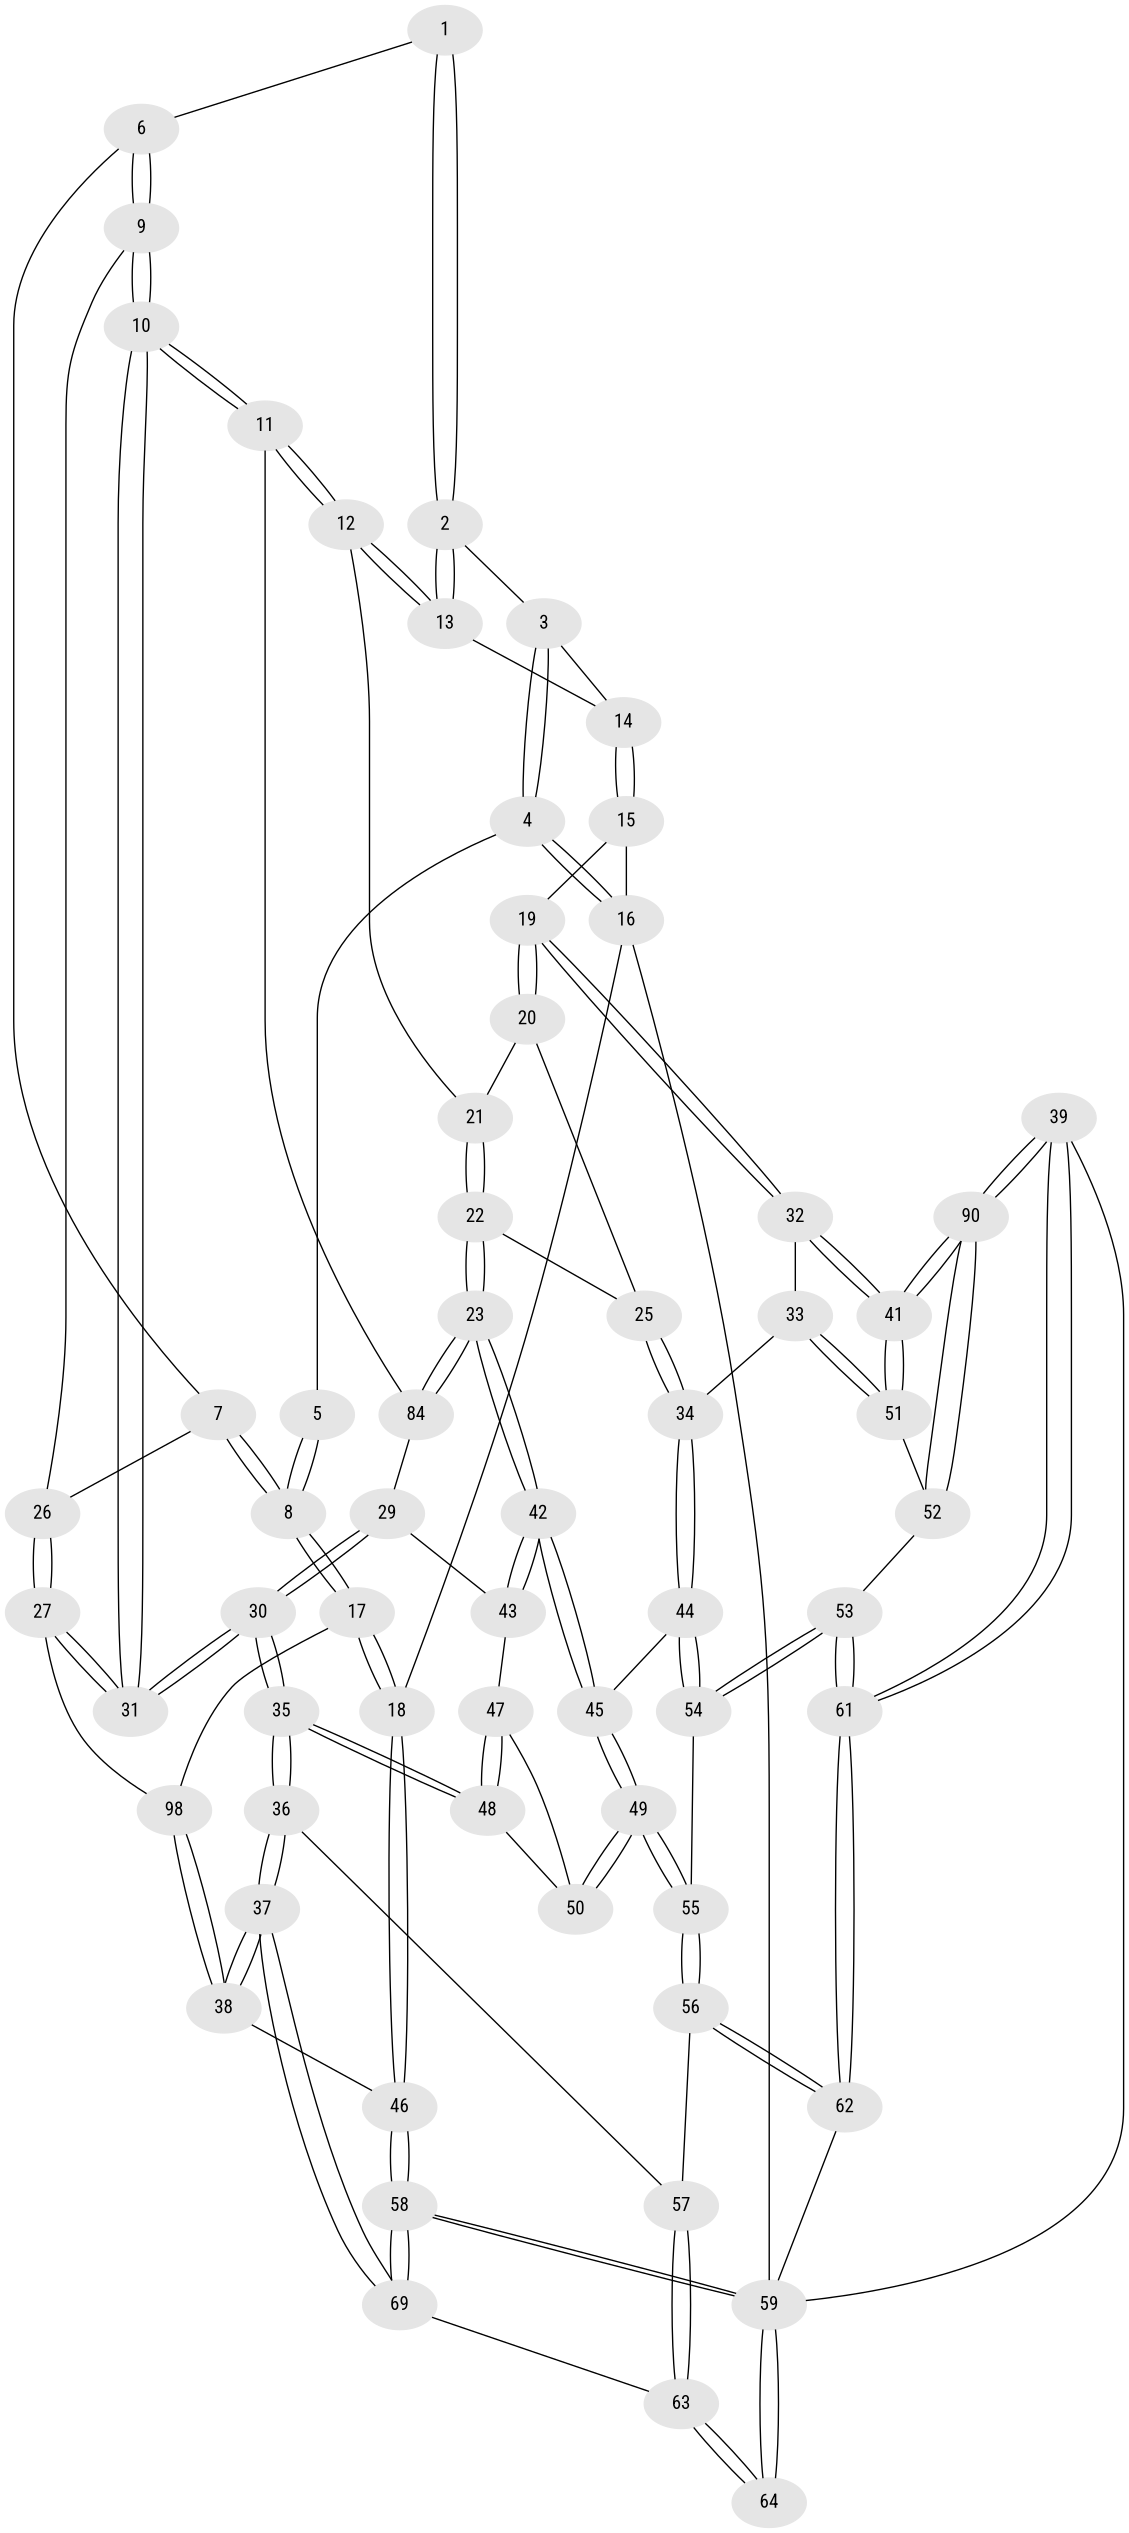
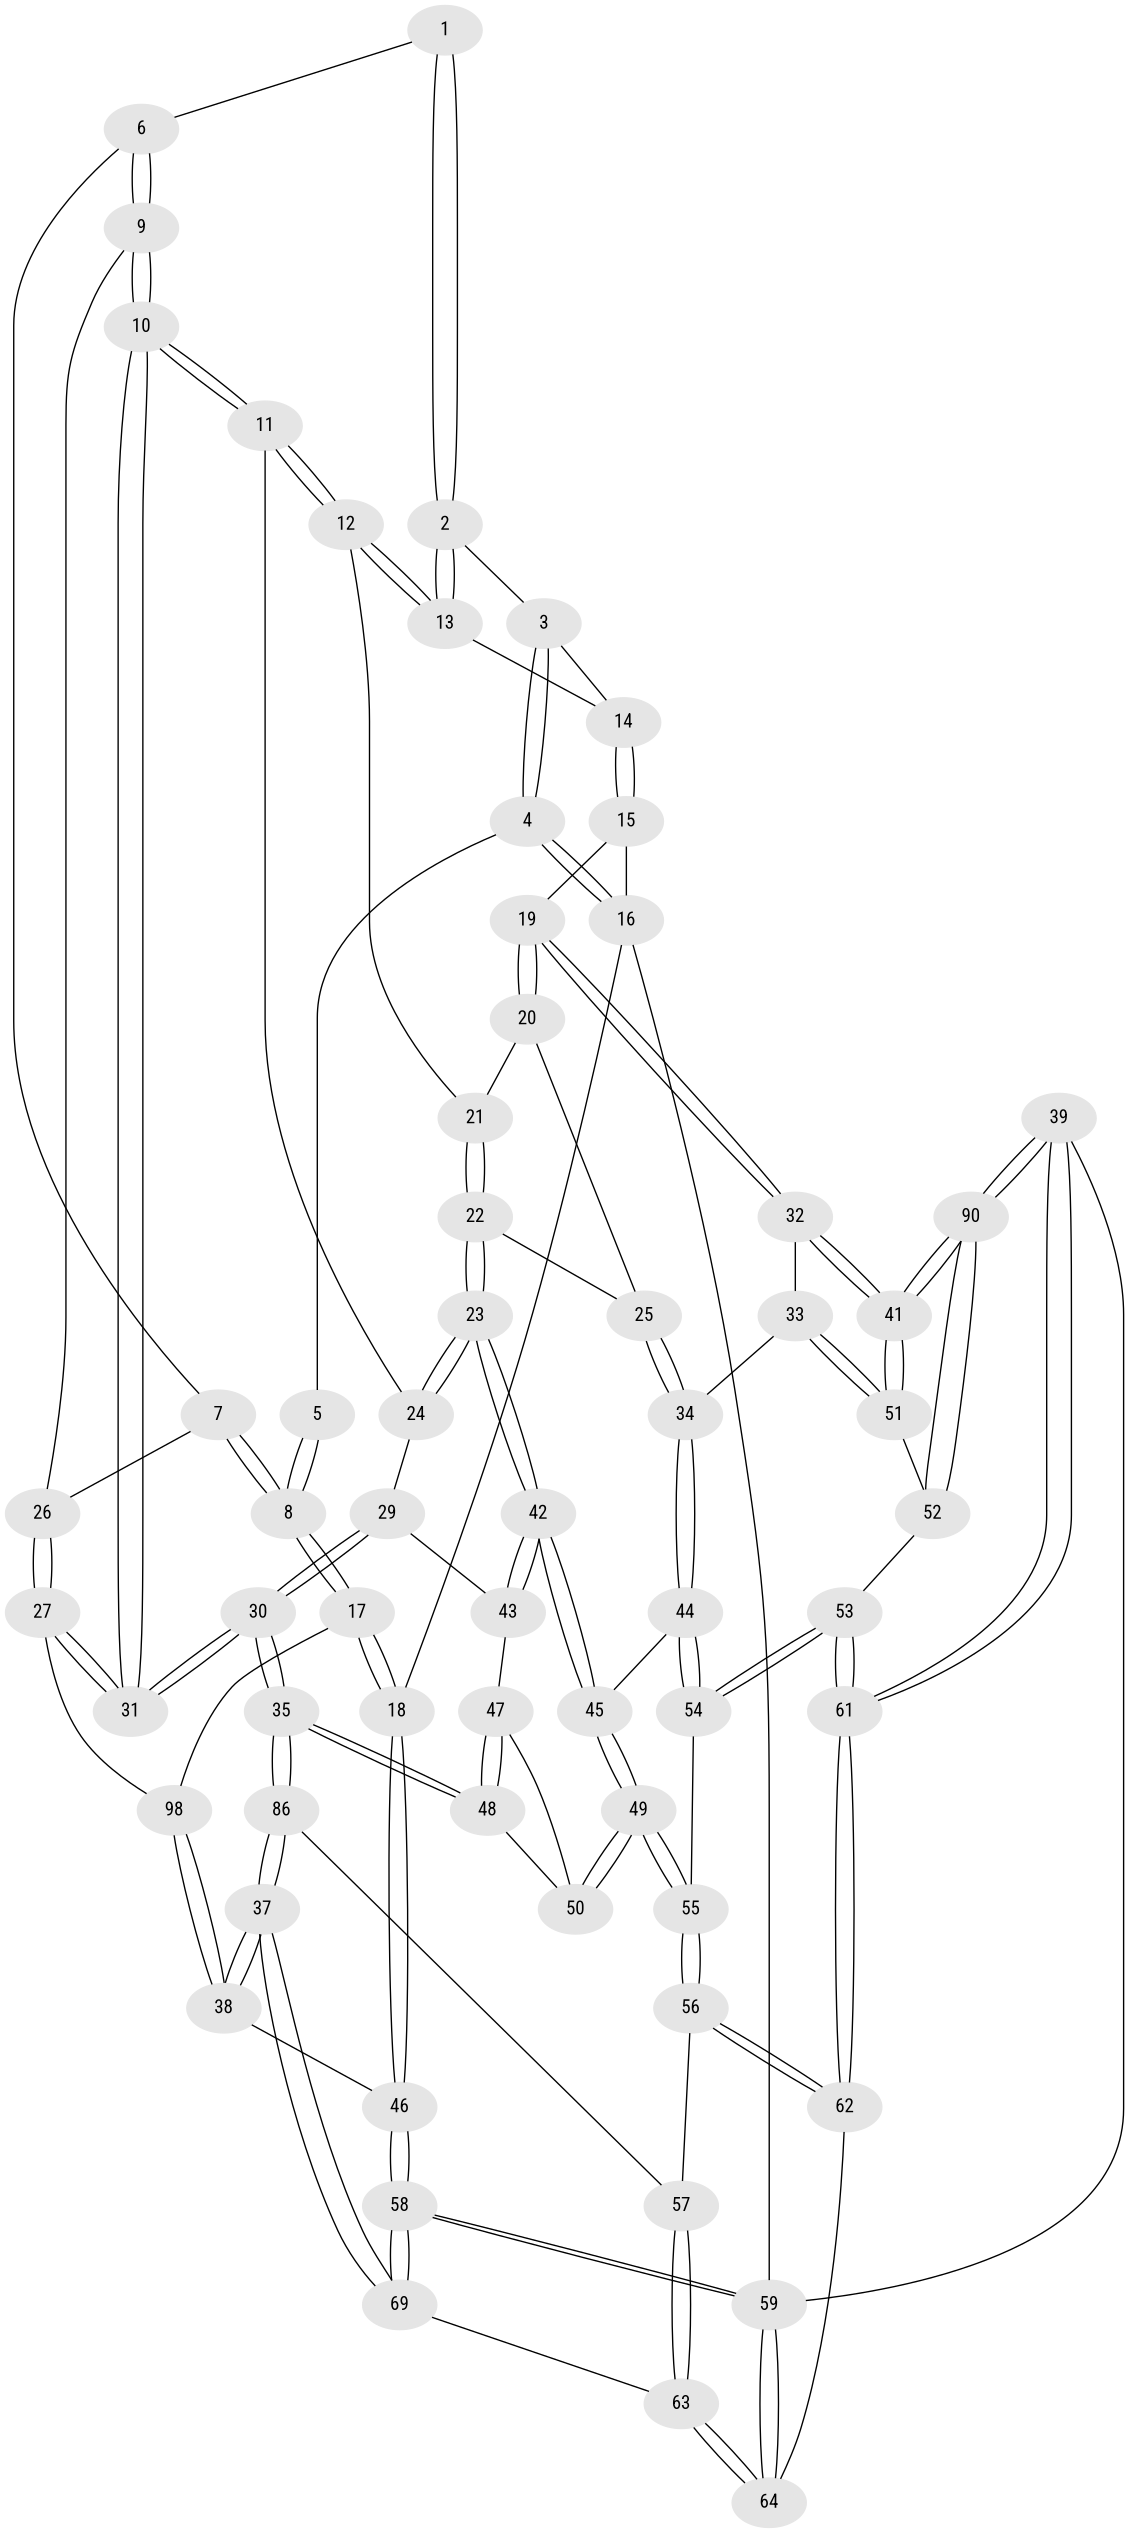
node "84": label "84" -> "24"
node "36": label "36" -> "86"
edge "62" -- "59": now "62" -- "64"
